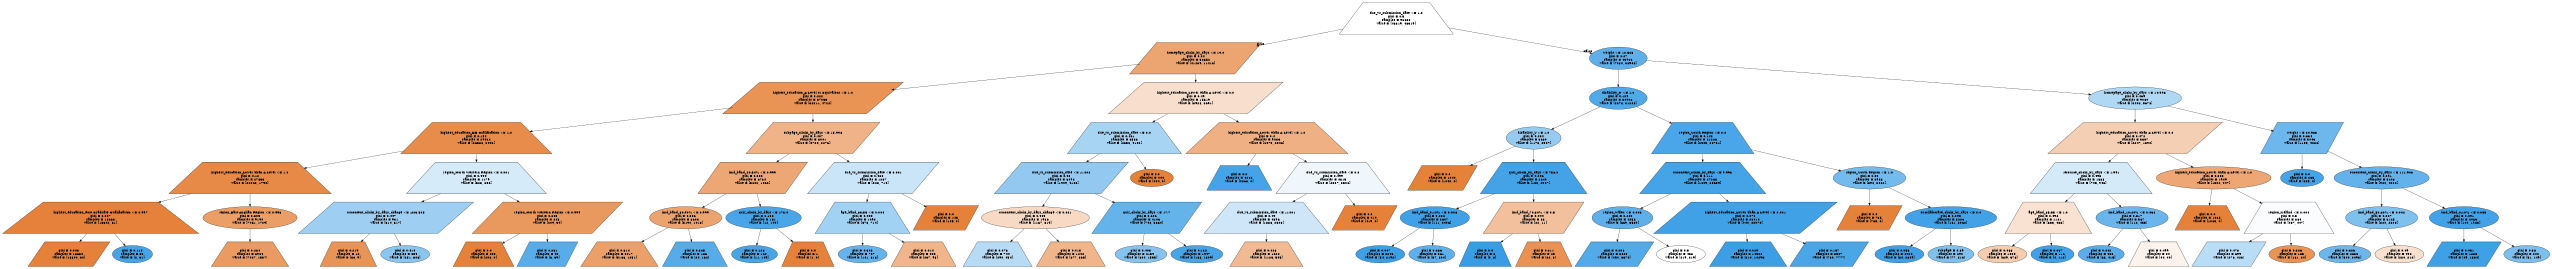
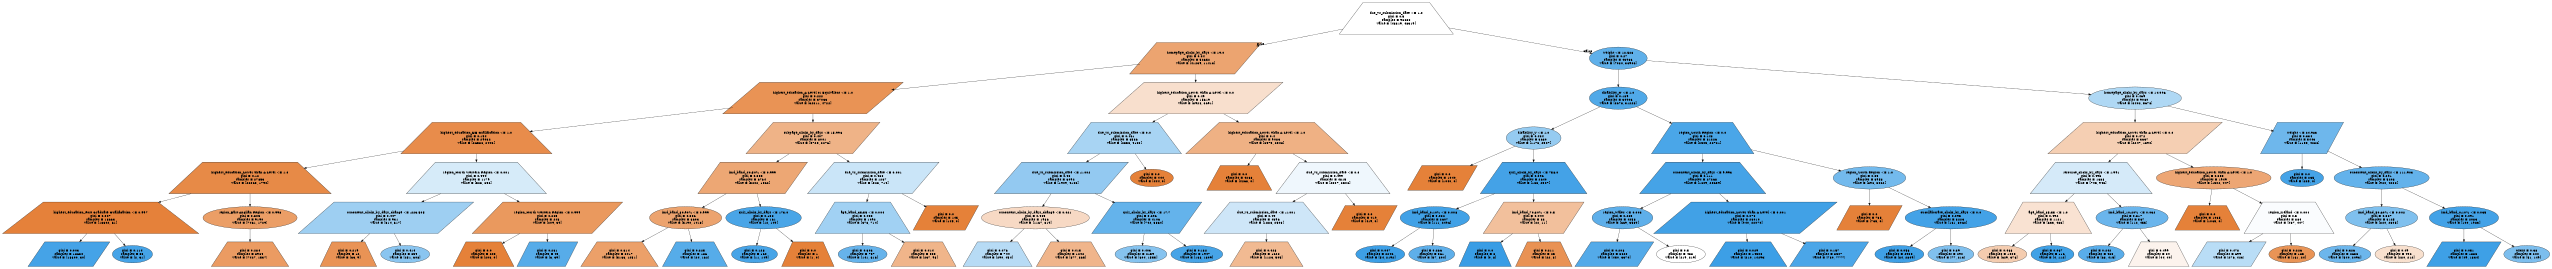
node "gini = 0.0 samples = 4268 value = [4268, 0]": fillcolor #399de5ef -> #e58139ff
node "gini = 0.003 samples = 18630 value = [18600, 30]": fillcolor #e58139ff -> #399de5ef
node "subpage = 0.39 samples = 290 value = [77, 213]": label "subpage = 0.39 samples = 290 value = [77, 213]" -> "gini = 0.39 samples = 290 value = [77, 213]"
node "gini = 0.38 samples = 200 value = [51, 149]": label "gini = 0.38 samples = 200 value = [51, 149]" -> "clicks = 0.38 samples = 200 value = [51, 149]"
